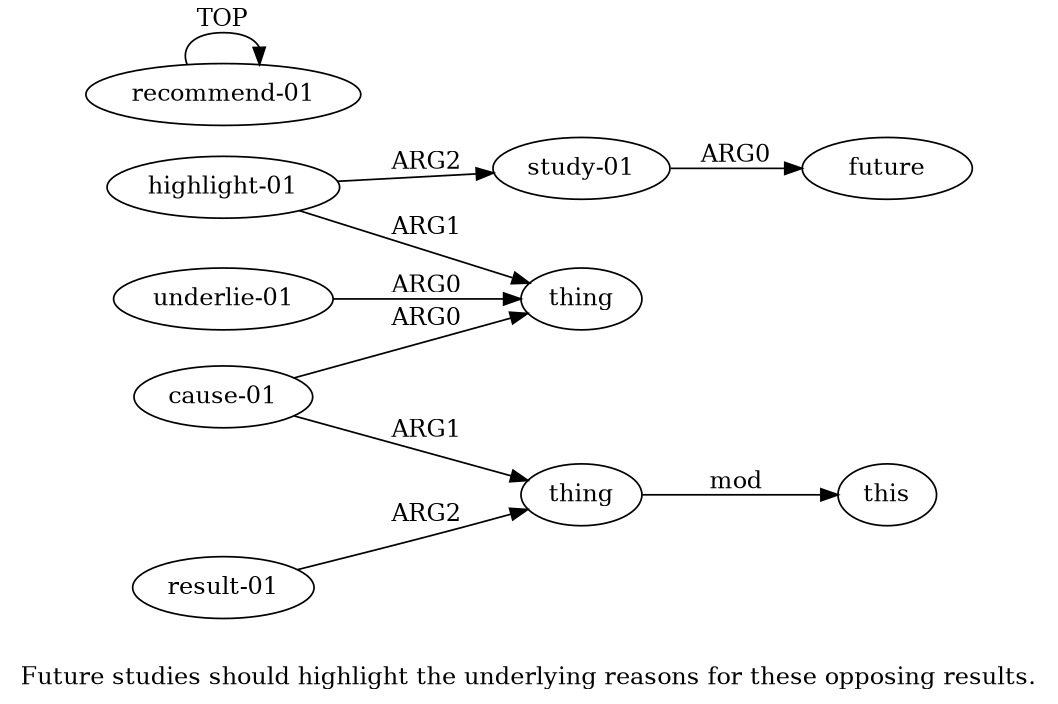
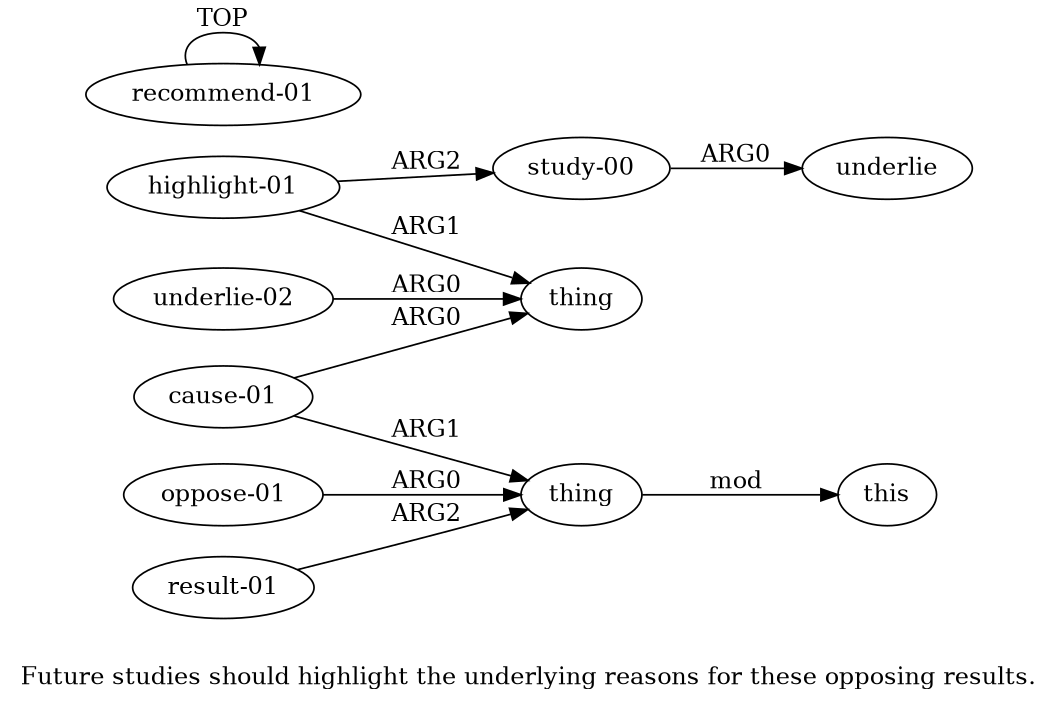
node "study-01": label "study-01" -> "study-00"
node "future": label "future" -> "underlie"
node "underlie-01": label "underlie-01" -> "underlie-02"
node "oppose-01": added
